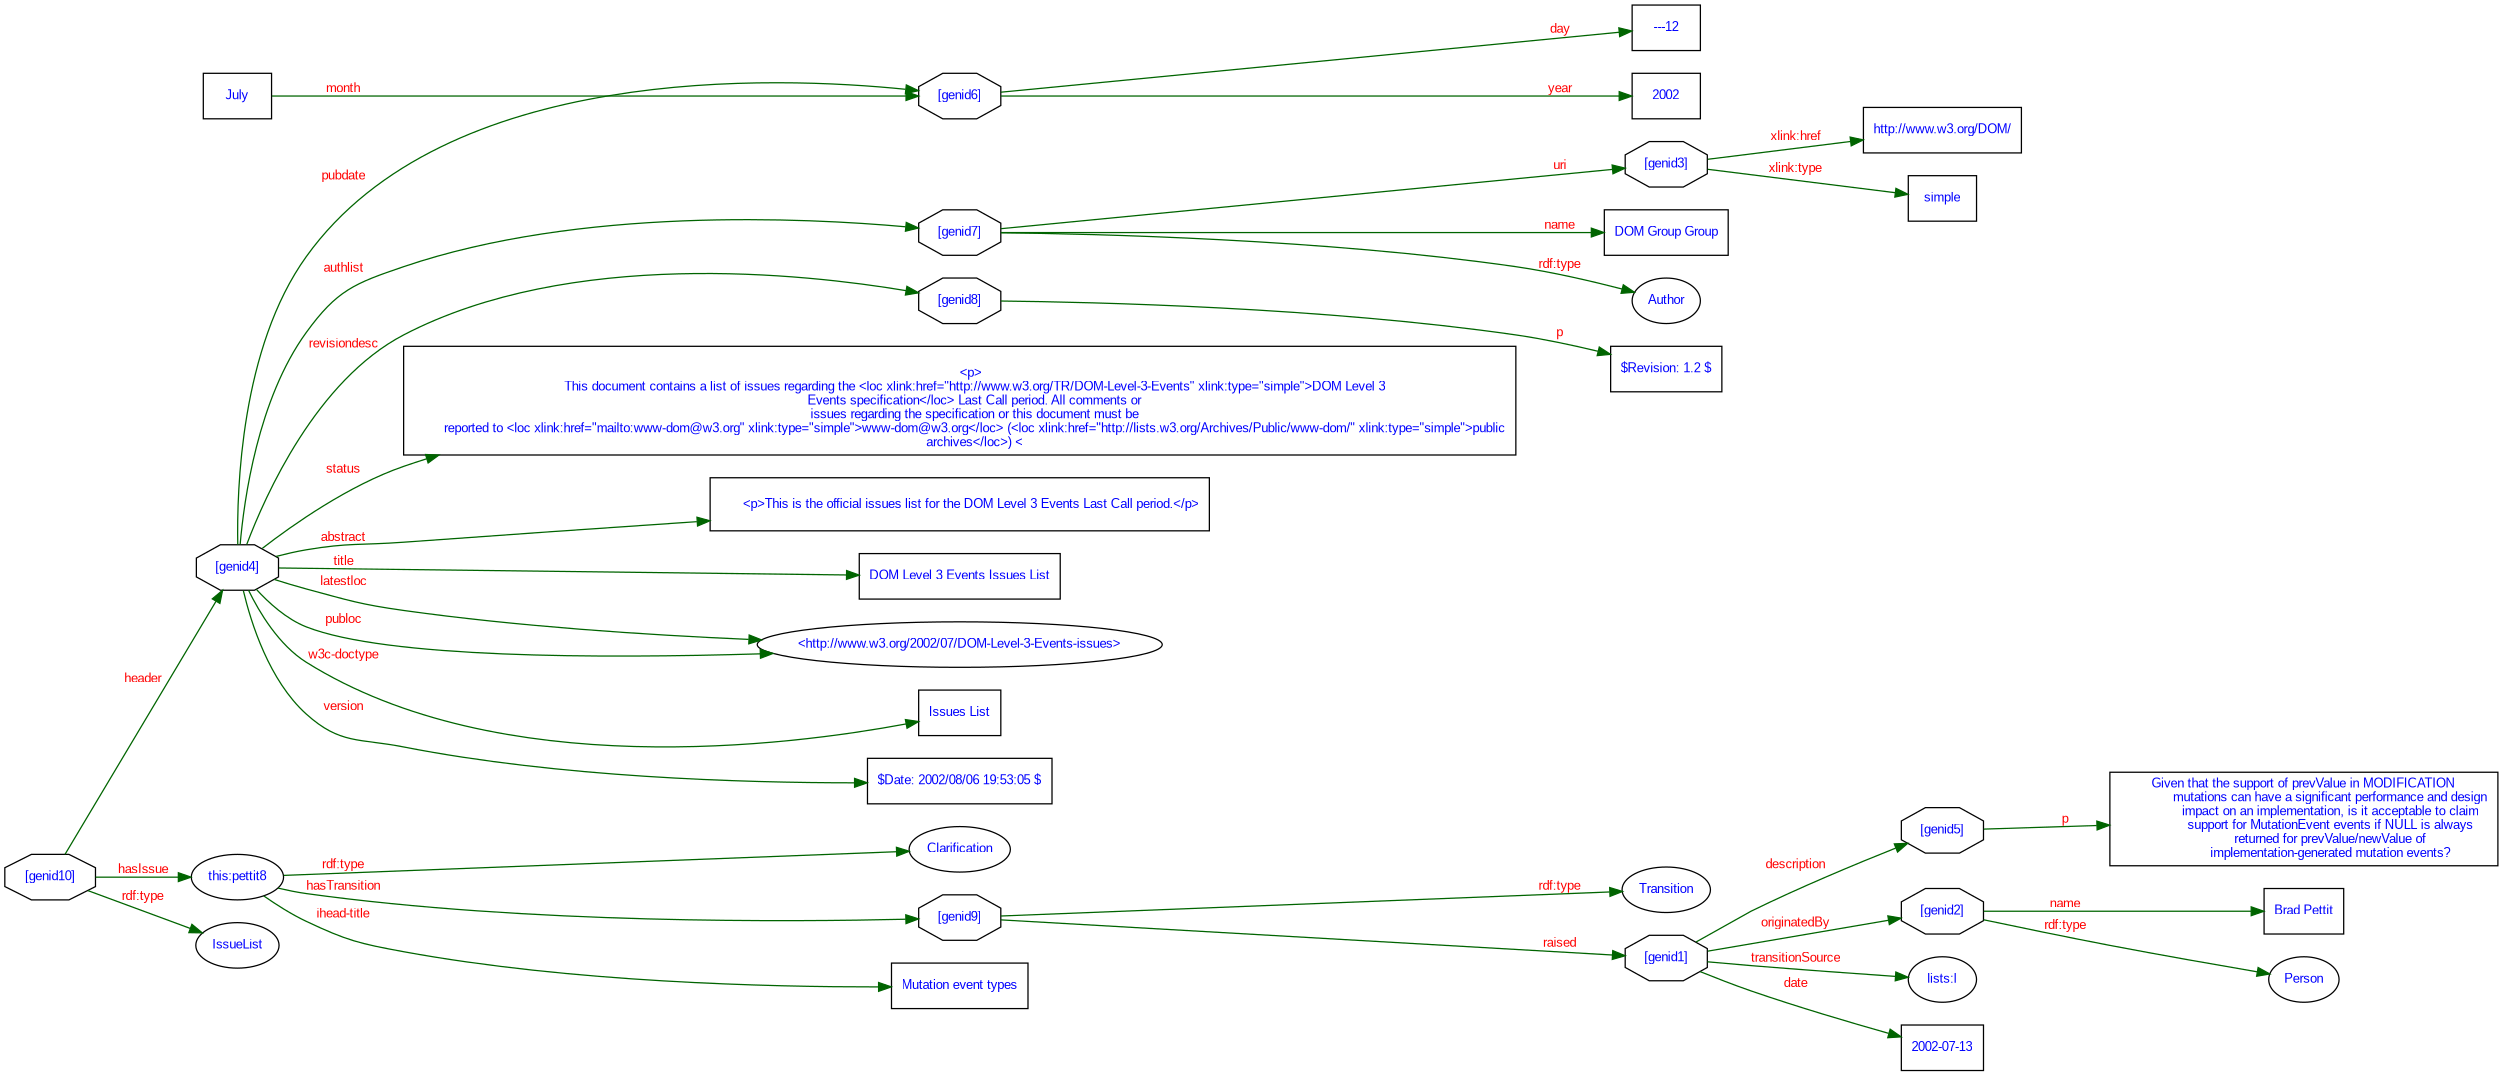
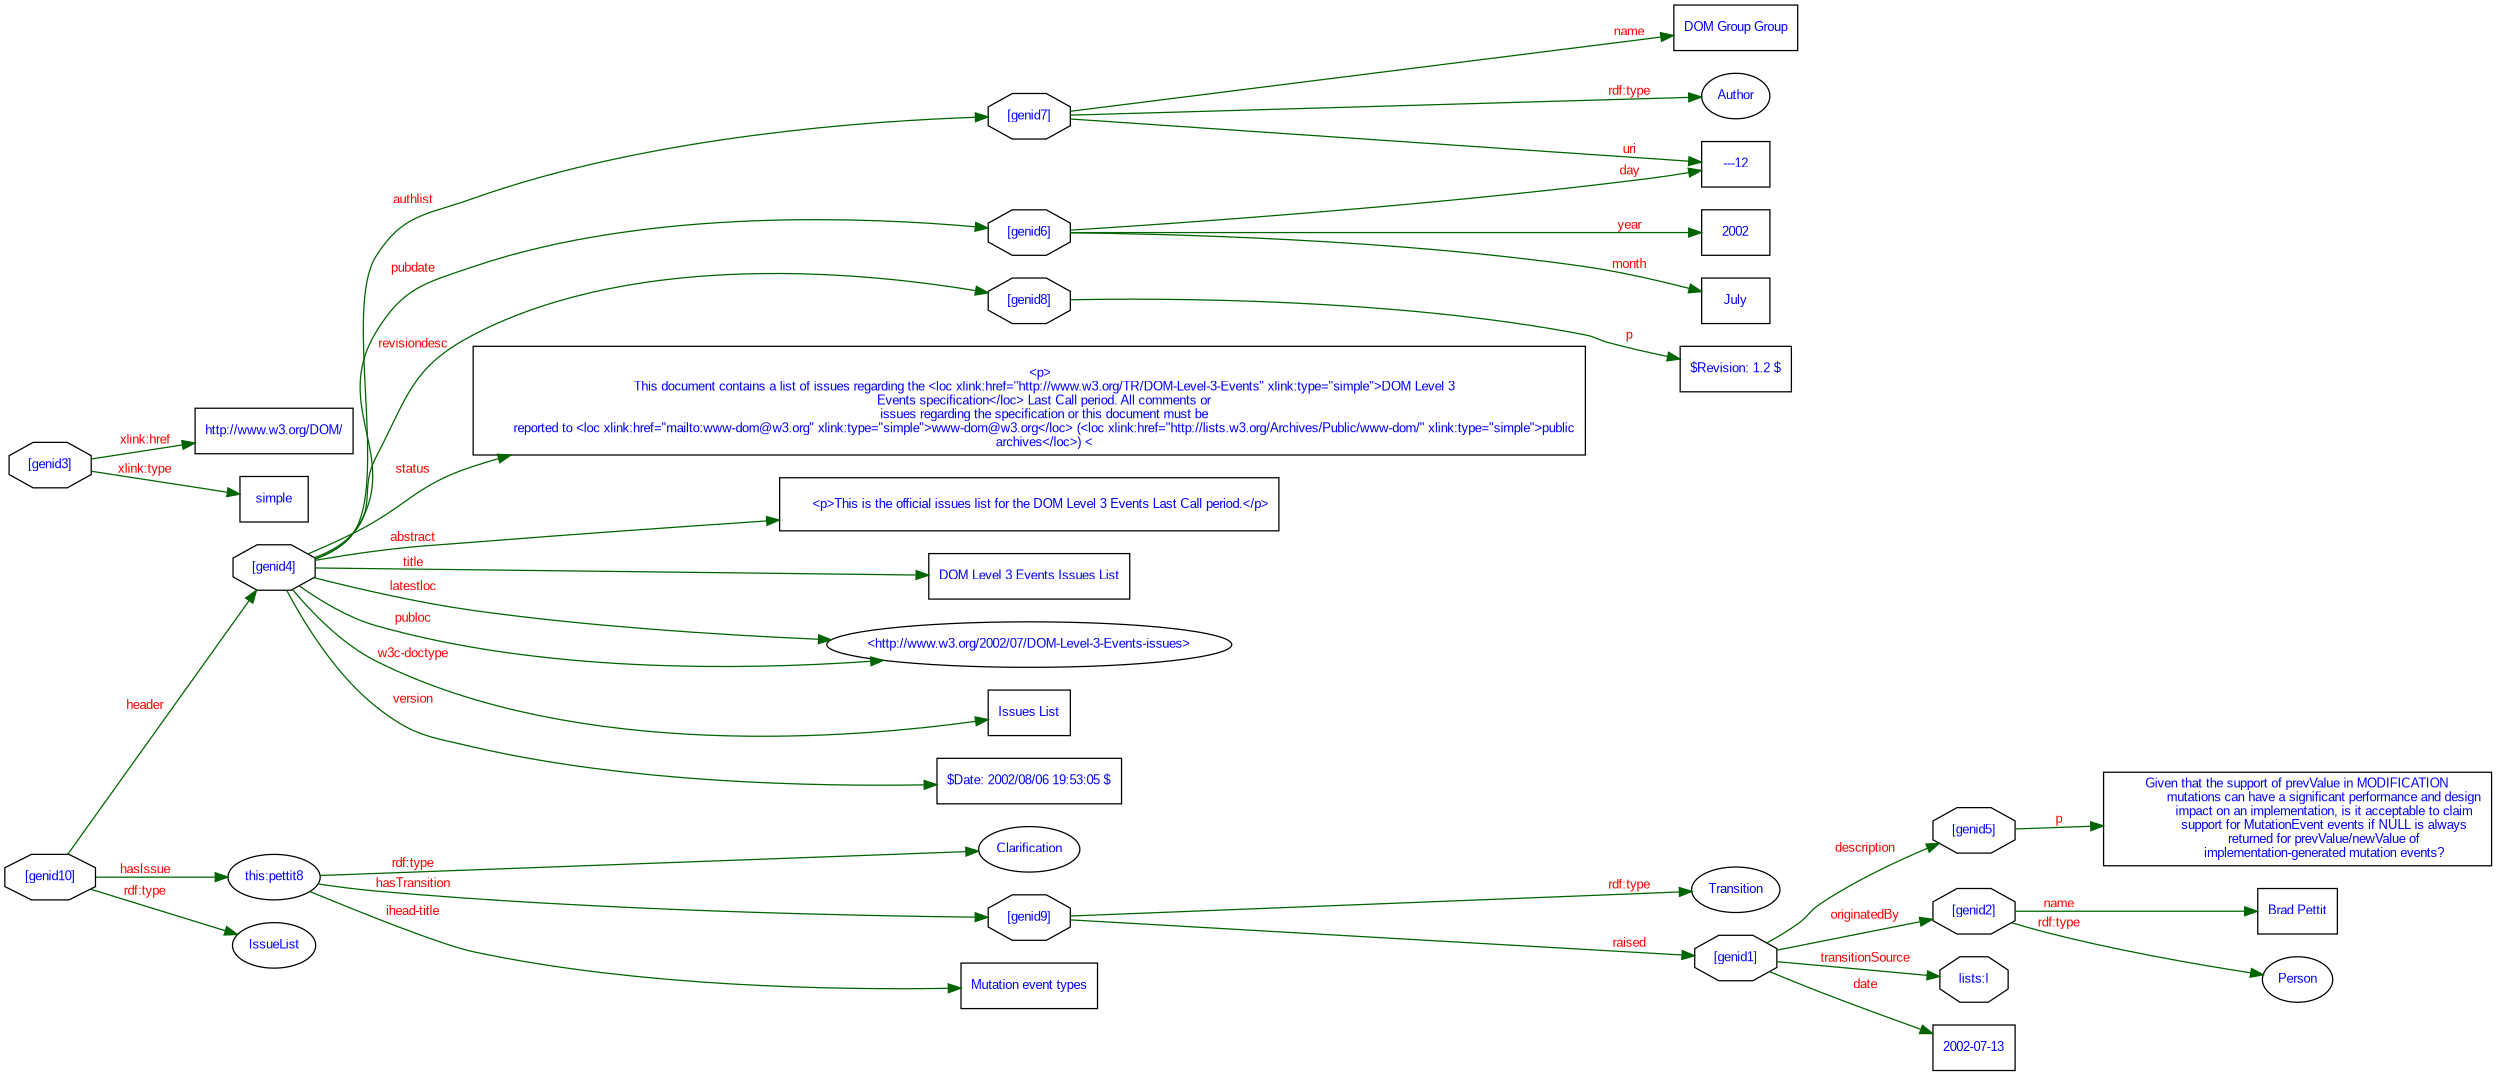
edge "July" -> "[genid6]": reversed
edge "[genid7]" -> "[genid3]": now "[genid7]" -> "---12"
node "lists:l": shape ellipse -> octagon
